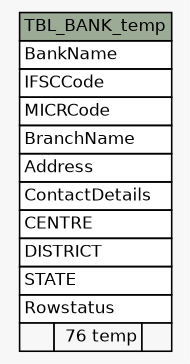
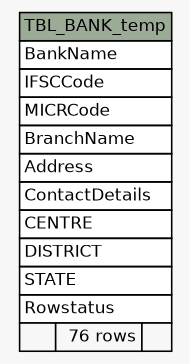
node "TBL_BANK_temp": text "76 temp" -> "76 rows"
